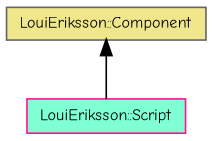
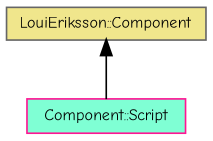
node "LouiEriksson::Script": label "LouiEriksson::Script" -> "Component::Script"
